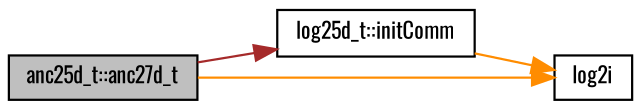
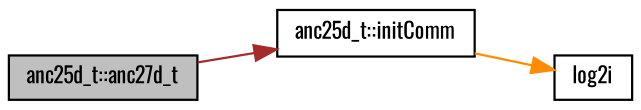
node "log25d_t::initComm": label "log25d_t::initComm" -> "anc25d_t::initComm"
edge "anc25d_t::anc27d_t" -> "log2i": removed
